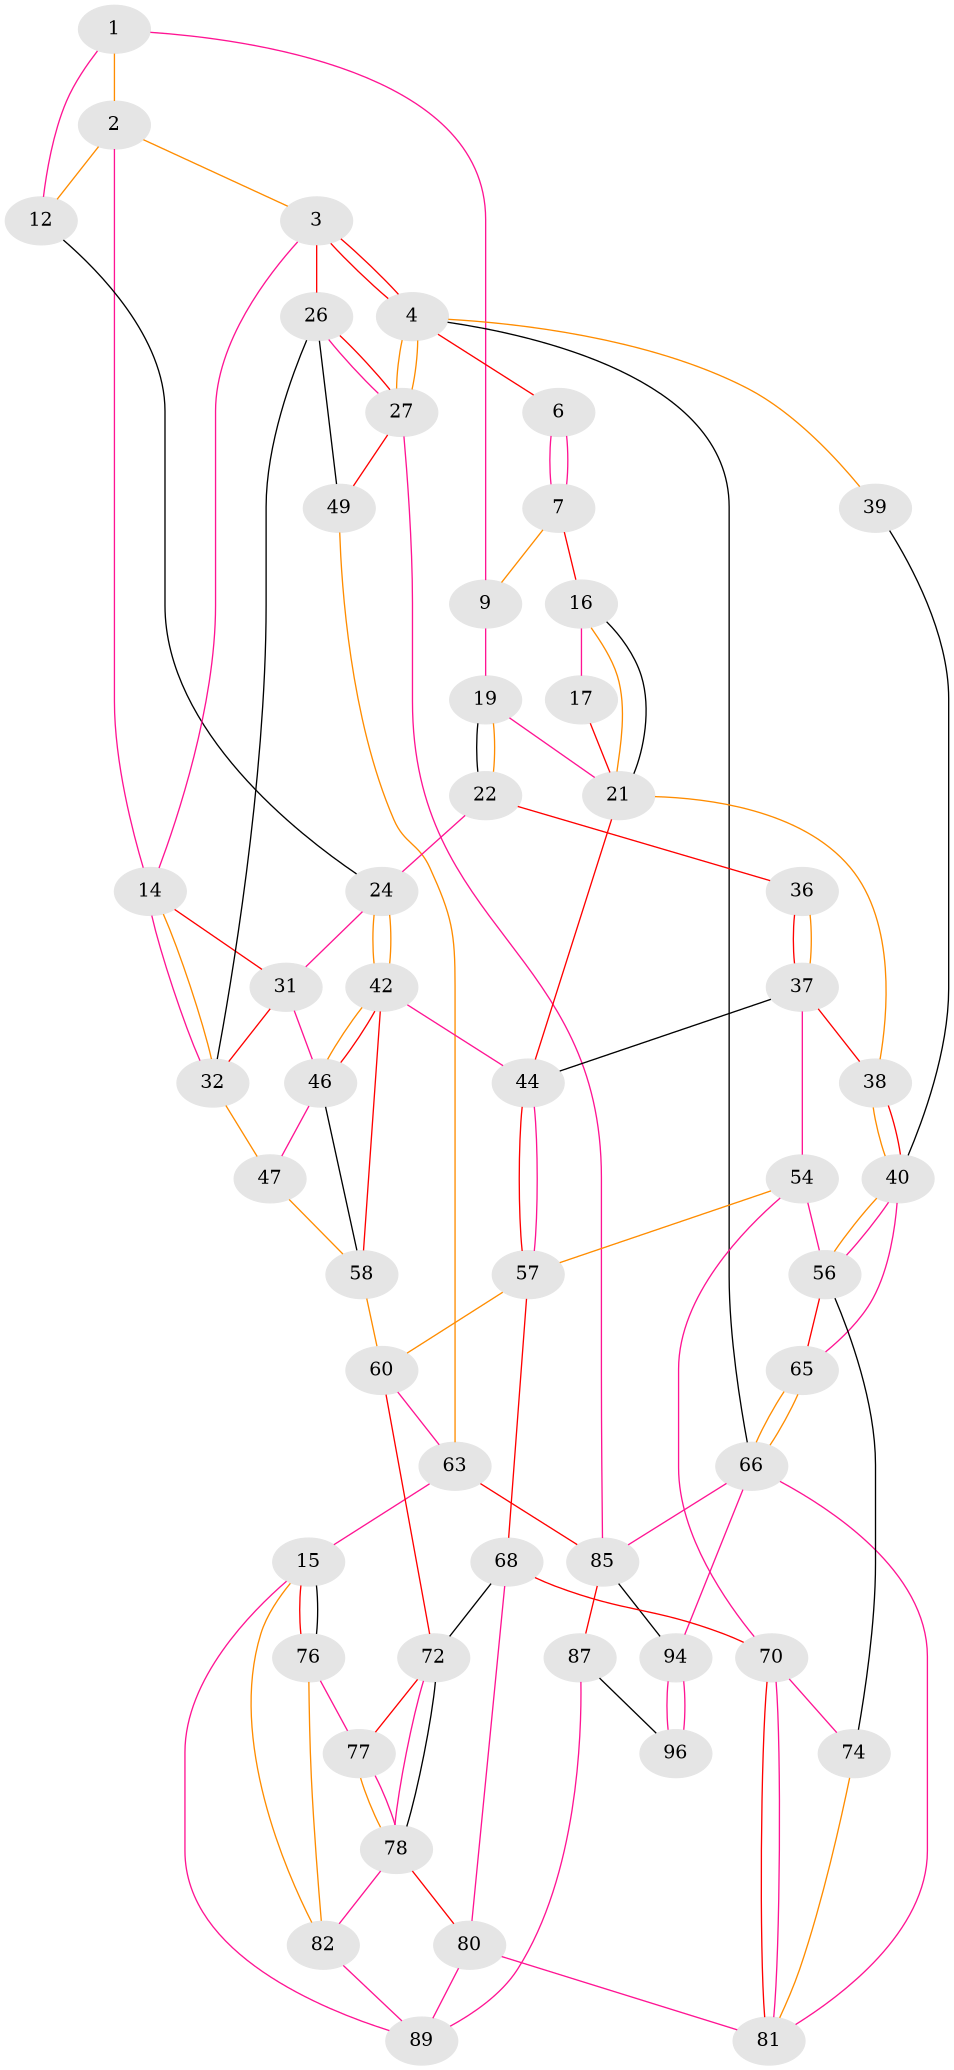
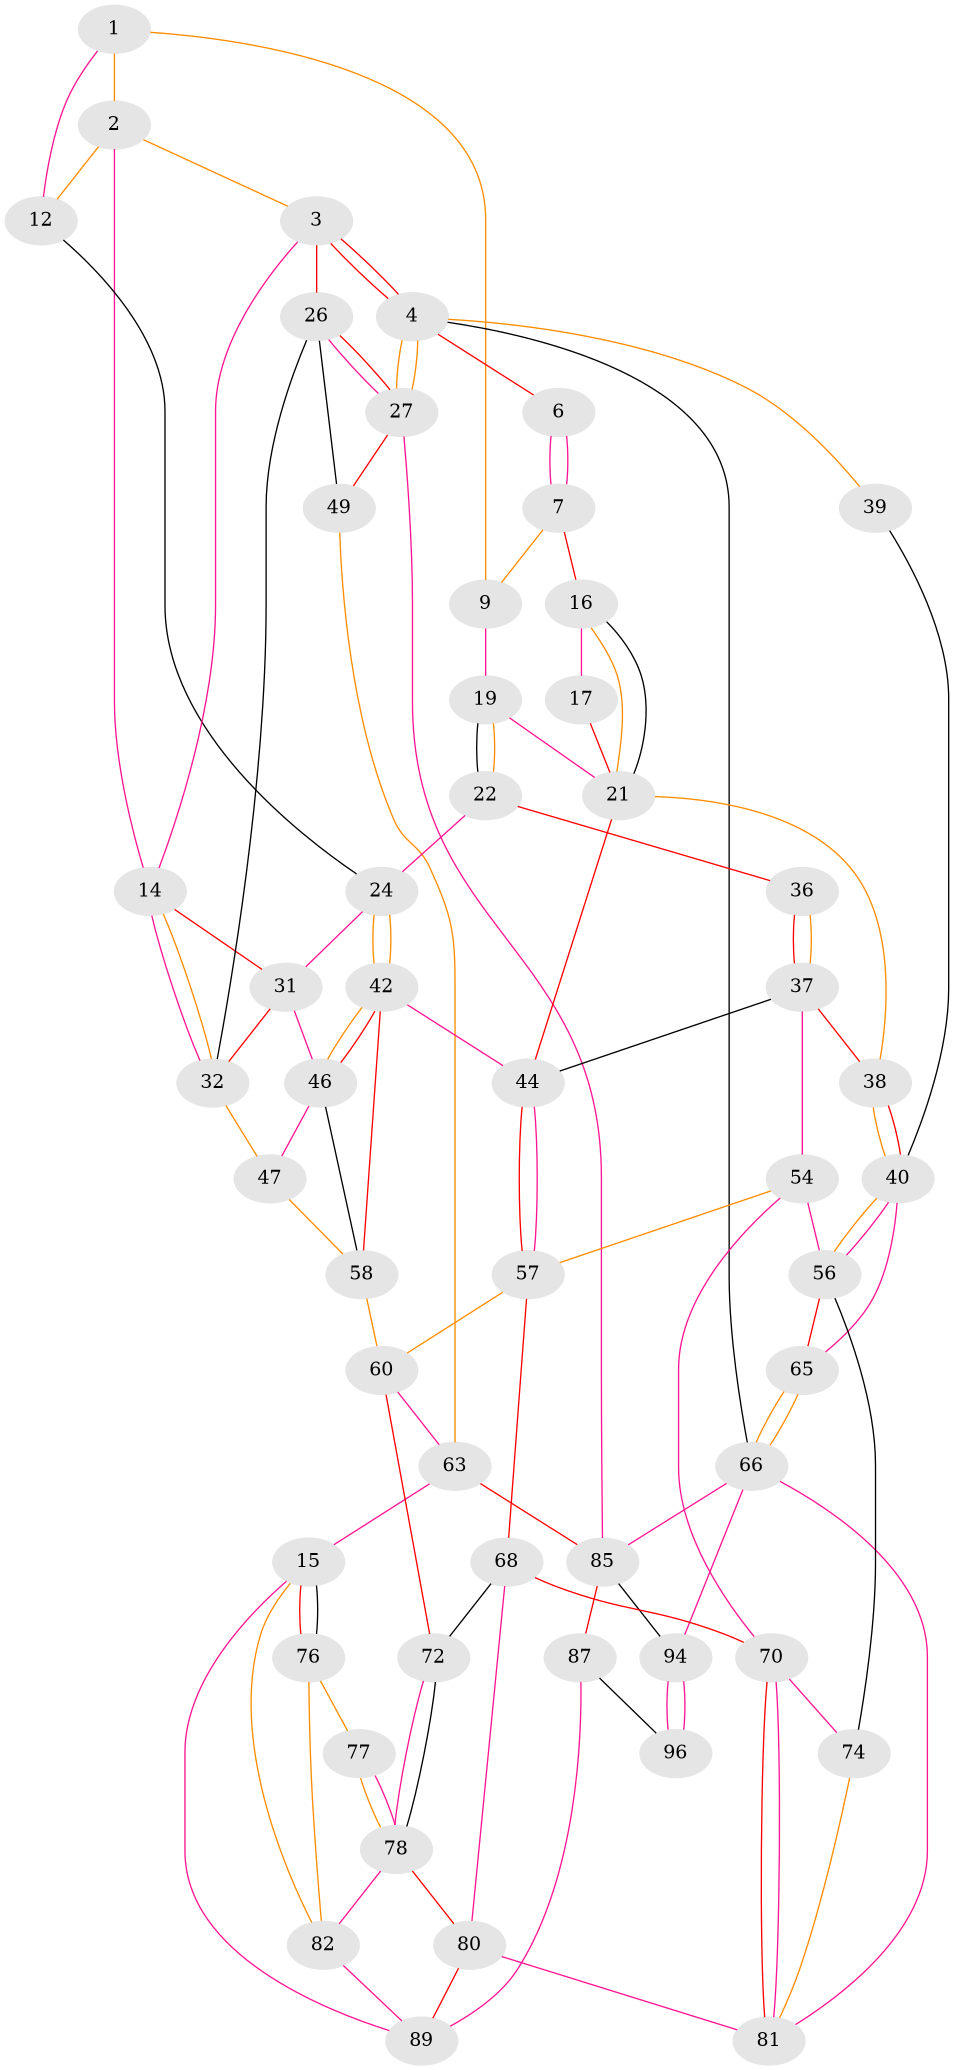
edge "1" -- "9": color deeppink -> darkorange
edge "76" -- "77": color deeppink -> darkorange
edge "72" -- "77": removed
edge "80" -- "89": color deeppink -> red
